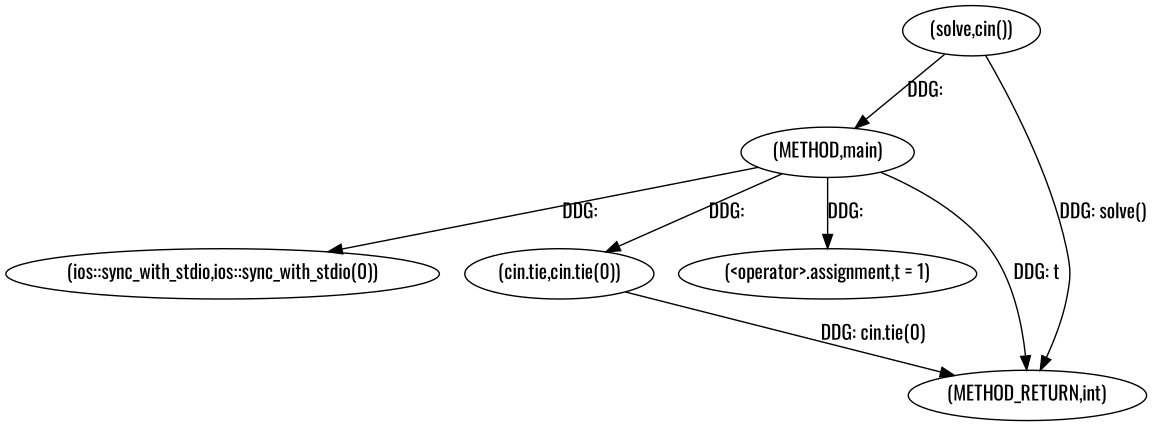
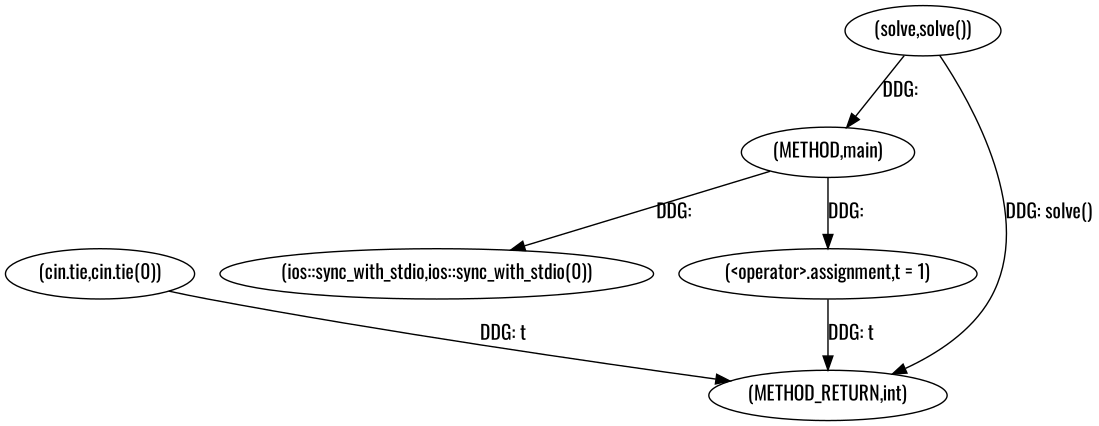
node "(solve,cin())": label "(solve,cin())" -> "(solve,solve())"
edge "(METHOD,main)" -> "(cin.tie,cin.tie(0))": removed, label "DDG:"
edge "(METHOD,main)" -> "(METHOD_RETURN,int)": now "(<operator>.assignment,t = 1)" -> "(METHOD_RETURN,int)"
edge "(cin.tie,cin.tie(0))" -> "(METHOD_RETURN,int)": label "DDG: cin.tie(0)" -> "DDG: t"
